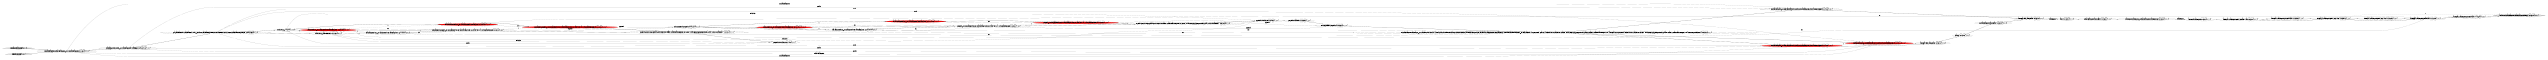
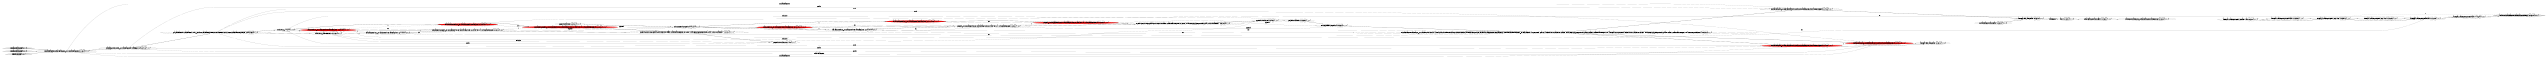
edge "int resultSetSize = 1@@@8@@@['1', '1', '0']" -> "queryResult.size(resultSetSize)@@@24@@@['1', '1', '1']": now "int resultSetSize = 1@@@8@@@['1', '1', '0']" -> "queryResult.setShardIndex(1)@@@25@@@['1', '1', '1']"
node "assertNotNull(searchResponse)@@@57@@@['1', '1', '1']": removed
node "queryResult.setShardIndex(0)@@@15@@@['1', '1', '1']": added
node "phase.run()@@@51@@@['1', '1', '0']": removed
node "testCleanupIrrelevantContexts['1', '0', '0']": added
